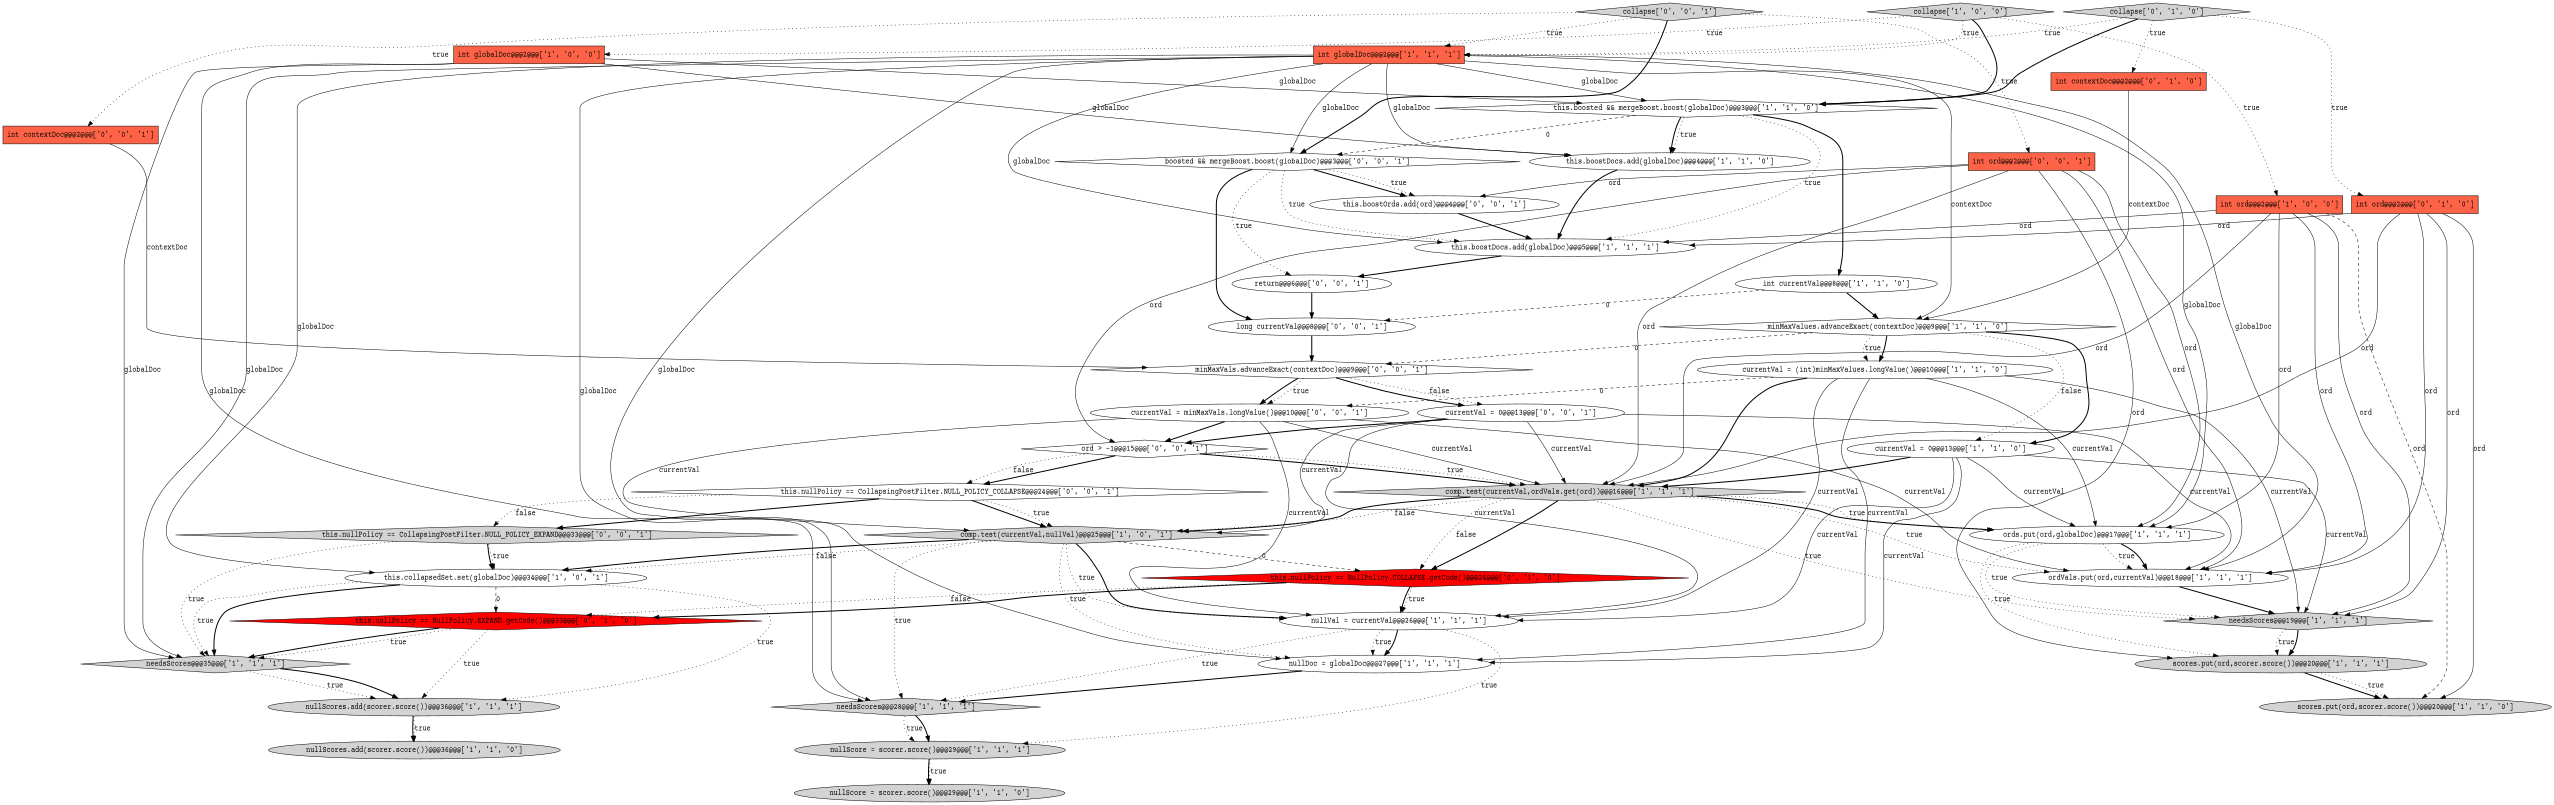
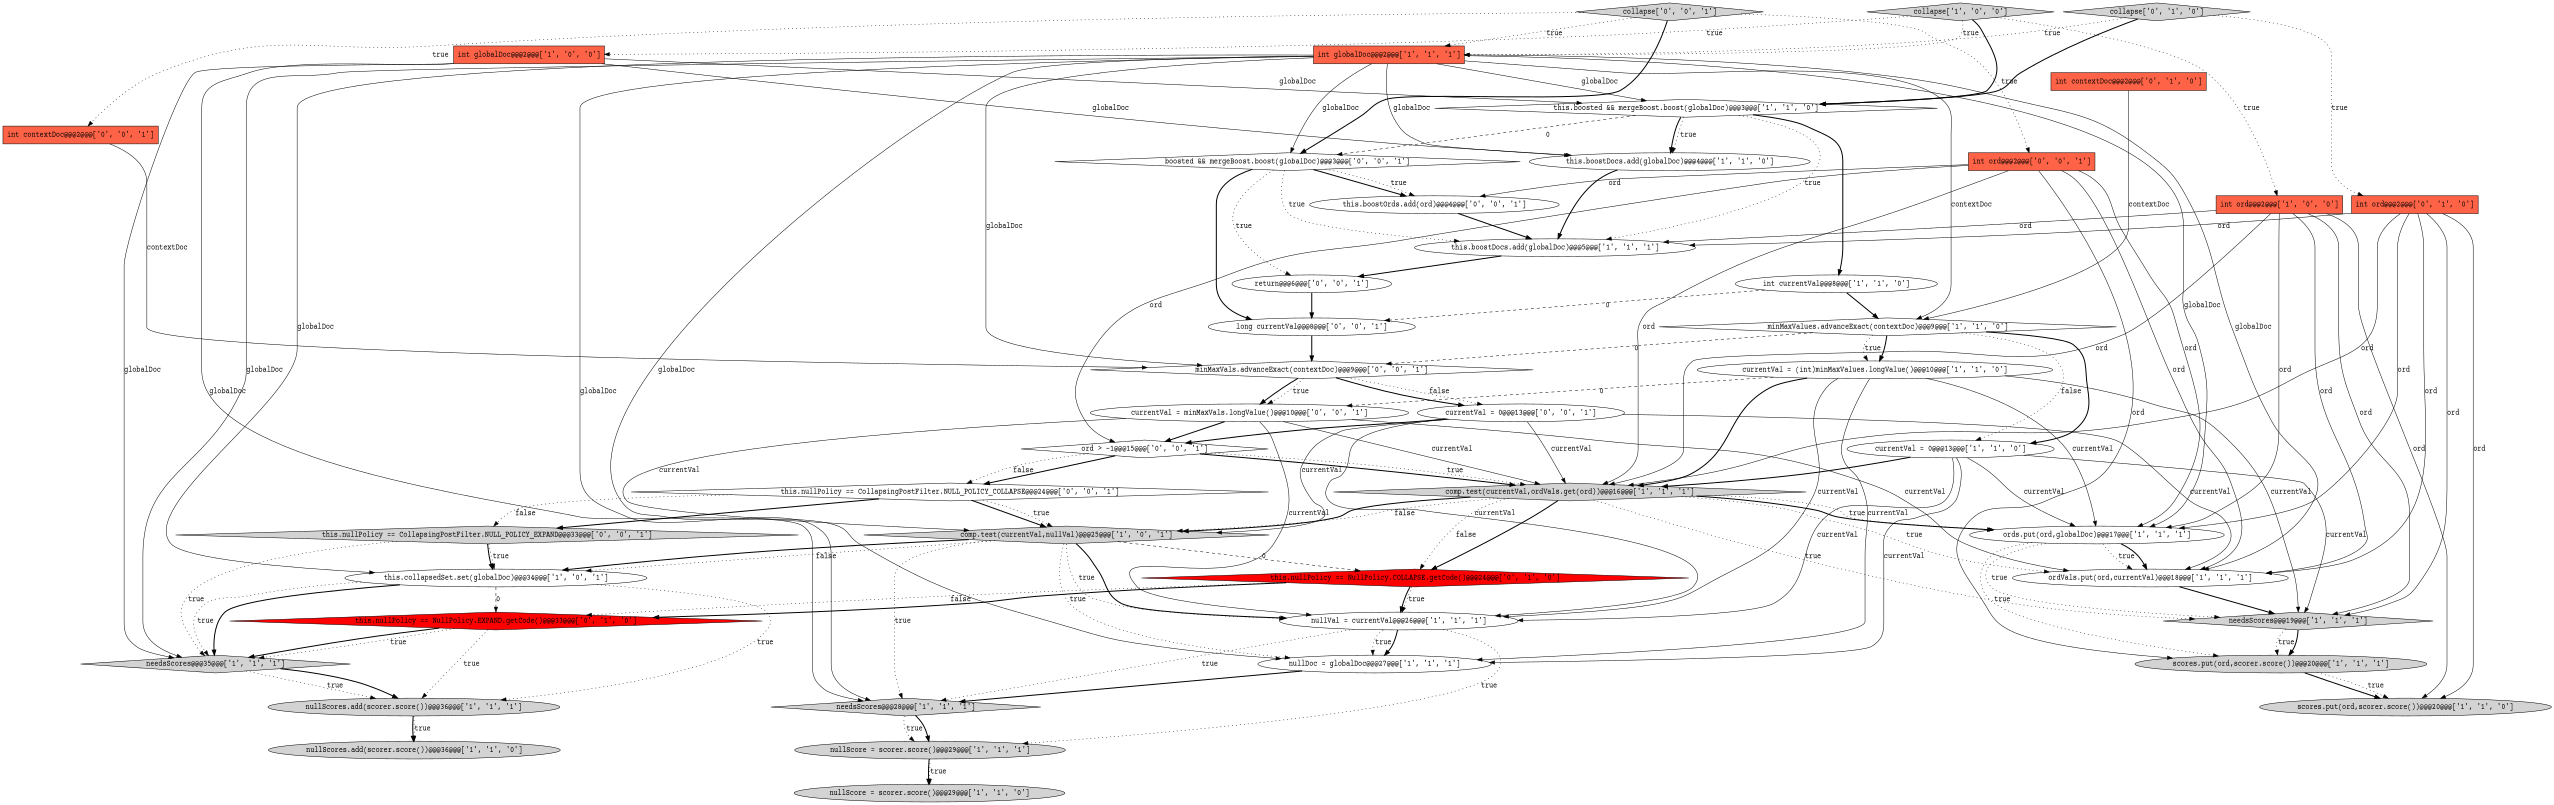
edge "collapse['0', '1', '0']" -> "int contextDoc@@@2@@@['0', '1', '0']": removed, label "true"
edge "int globalDoc@@@2@@@['1', '1', '1']" -> "this.boostDocs.add(globalDoc)@@@5@@@['1', '1', '1']": now "int globalDoc@@@2@@@['1', '1', '1']" -> "minMaxVals.advanceExact(contextDoc)@@@9@@@['0', '0', '1']"
edge "int ord@@@2@@@['0', '1', '0']" -> "ords.put(ord,globalDoc)@@@17@@@['1', '1', '1']": added, label "ord"
edge "int ord@@@2@@@['1', '0', '0']" -> "scores.put(ord,scorer.score())@@@20@@@['1', '1', '0']": style dashed -> solid
